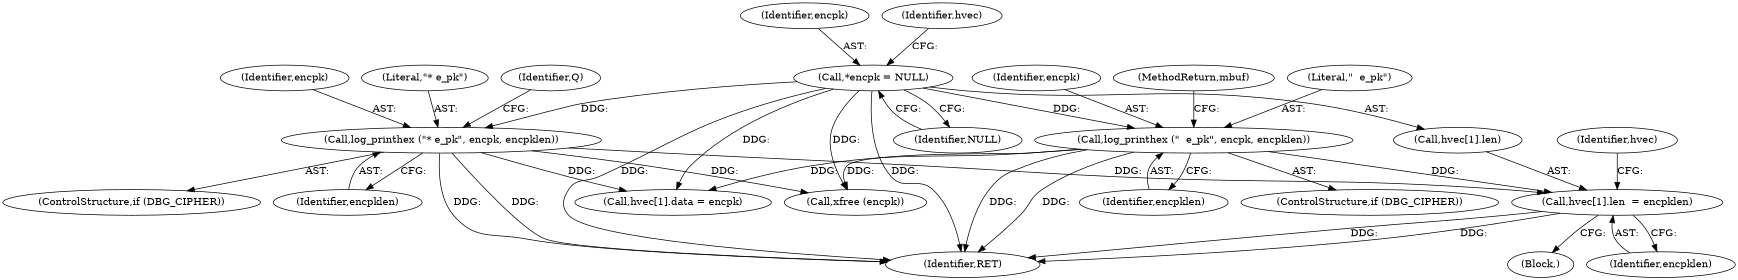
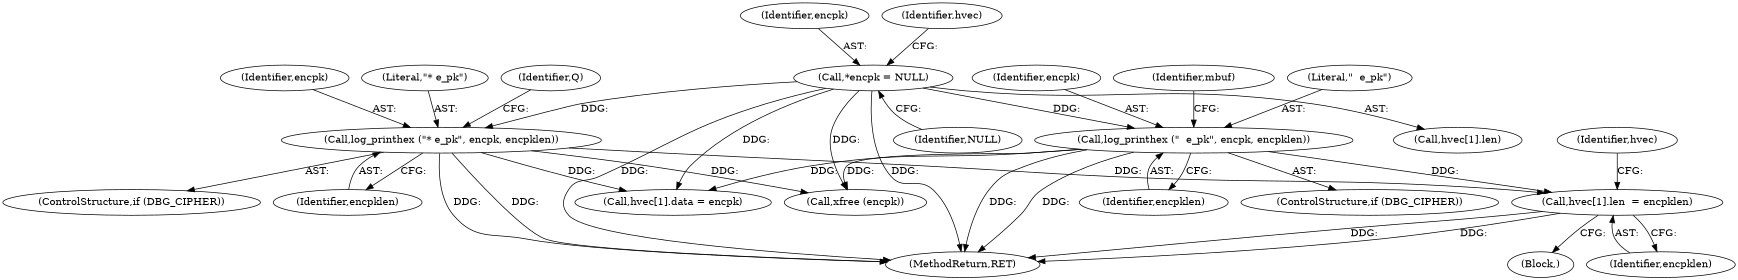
node "(MethodReturn,mbuf)": label "(MethodReturn,mbuf)" -> "(Identifier,mbuf)"
edge "(Call,*encpk = NULL)" -> "(Identifier,NULL)": removed, label "CFG:"
edge "(Call,hvec[1].len)" -> "(Call,hvec[1].len  = encpklen)": removed, label "AST:"
node "(Identifier,RET)": label "(Identifier,RET)" -> "(MethodReturn,RET)"
